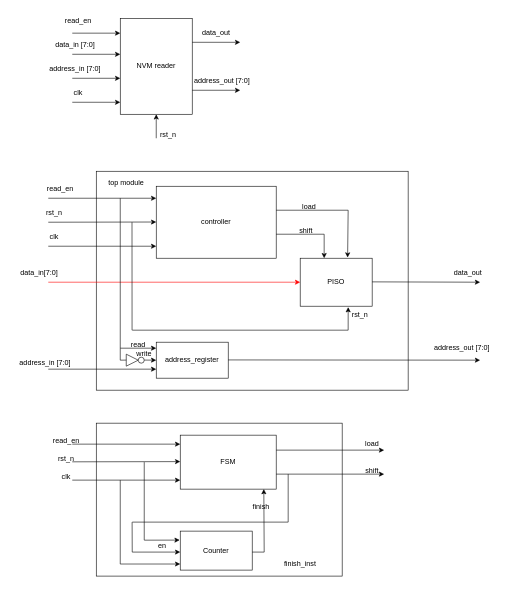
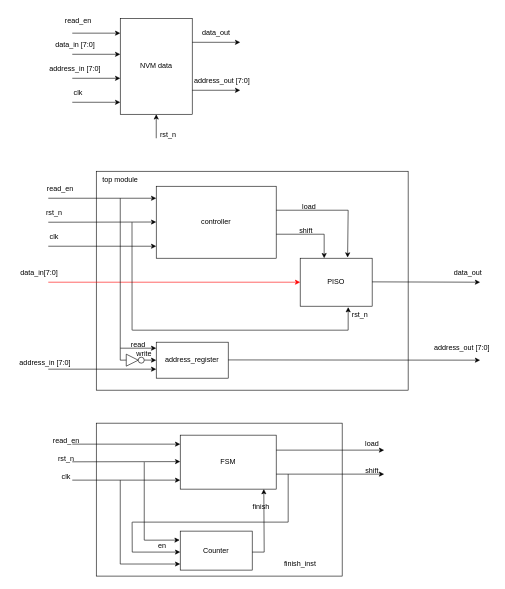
node "NVM reader": label "NVM reader" -> "NVM data"
node "top module": moved (126, 183) -> (120, 180)
